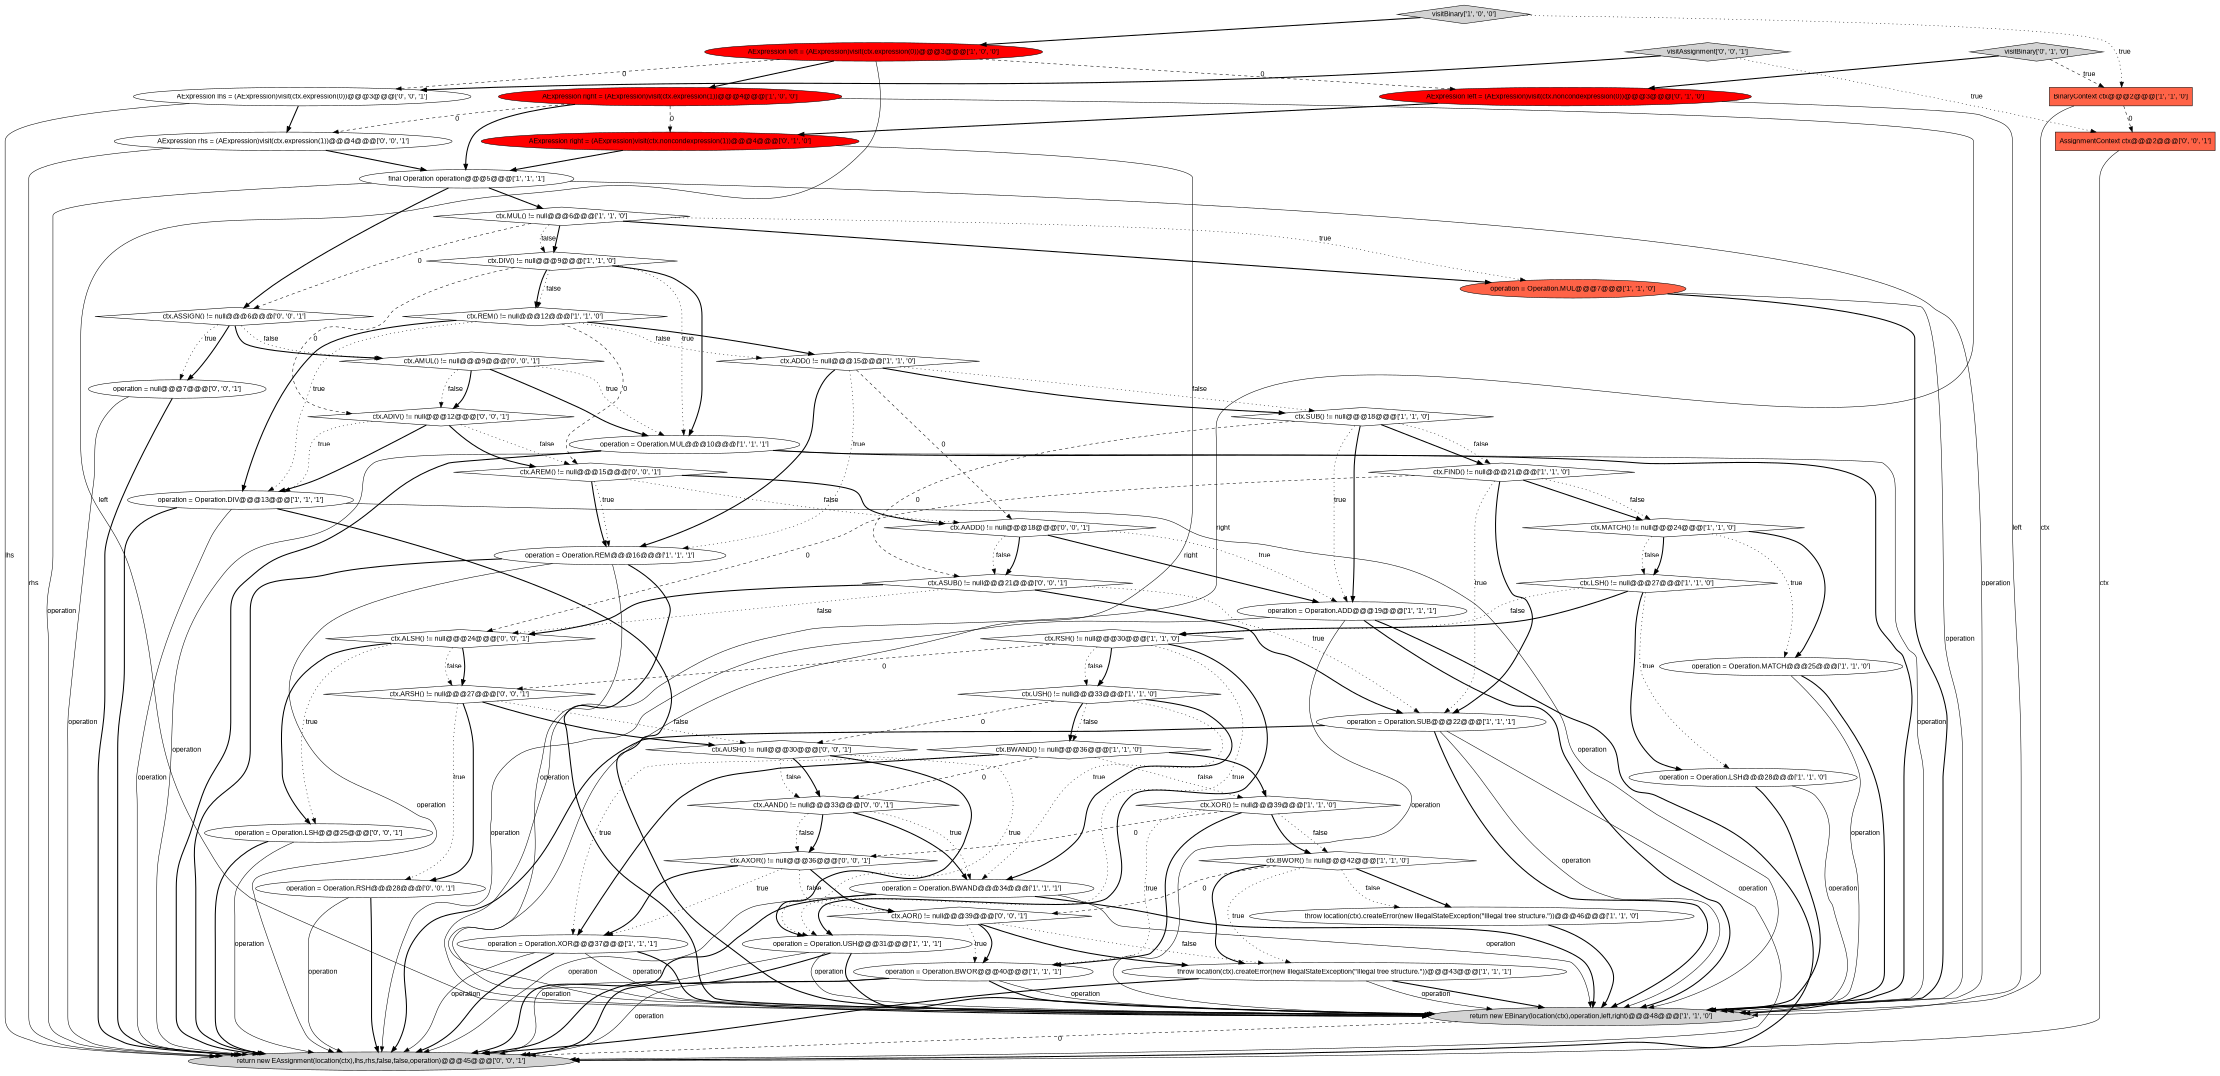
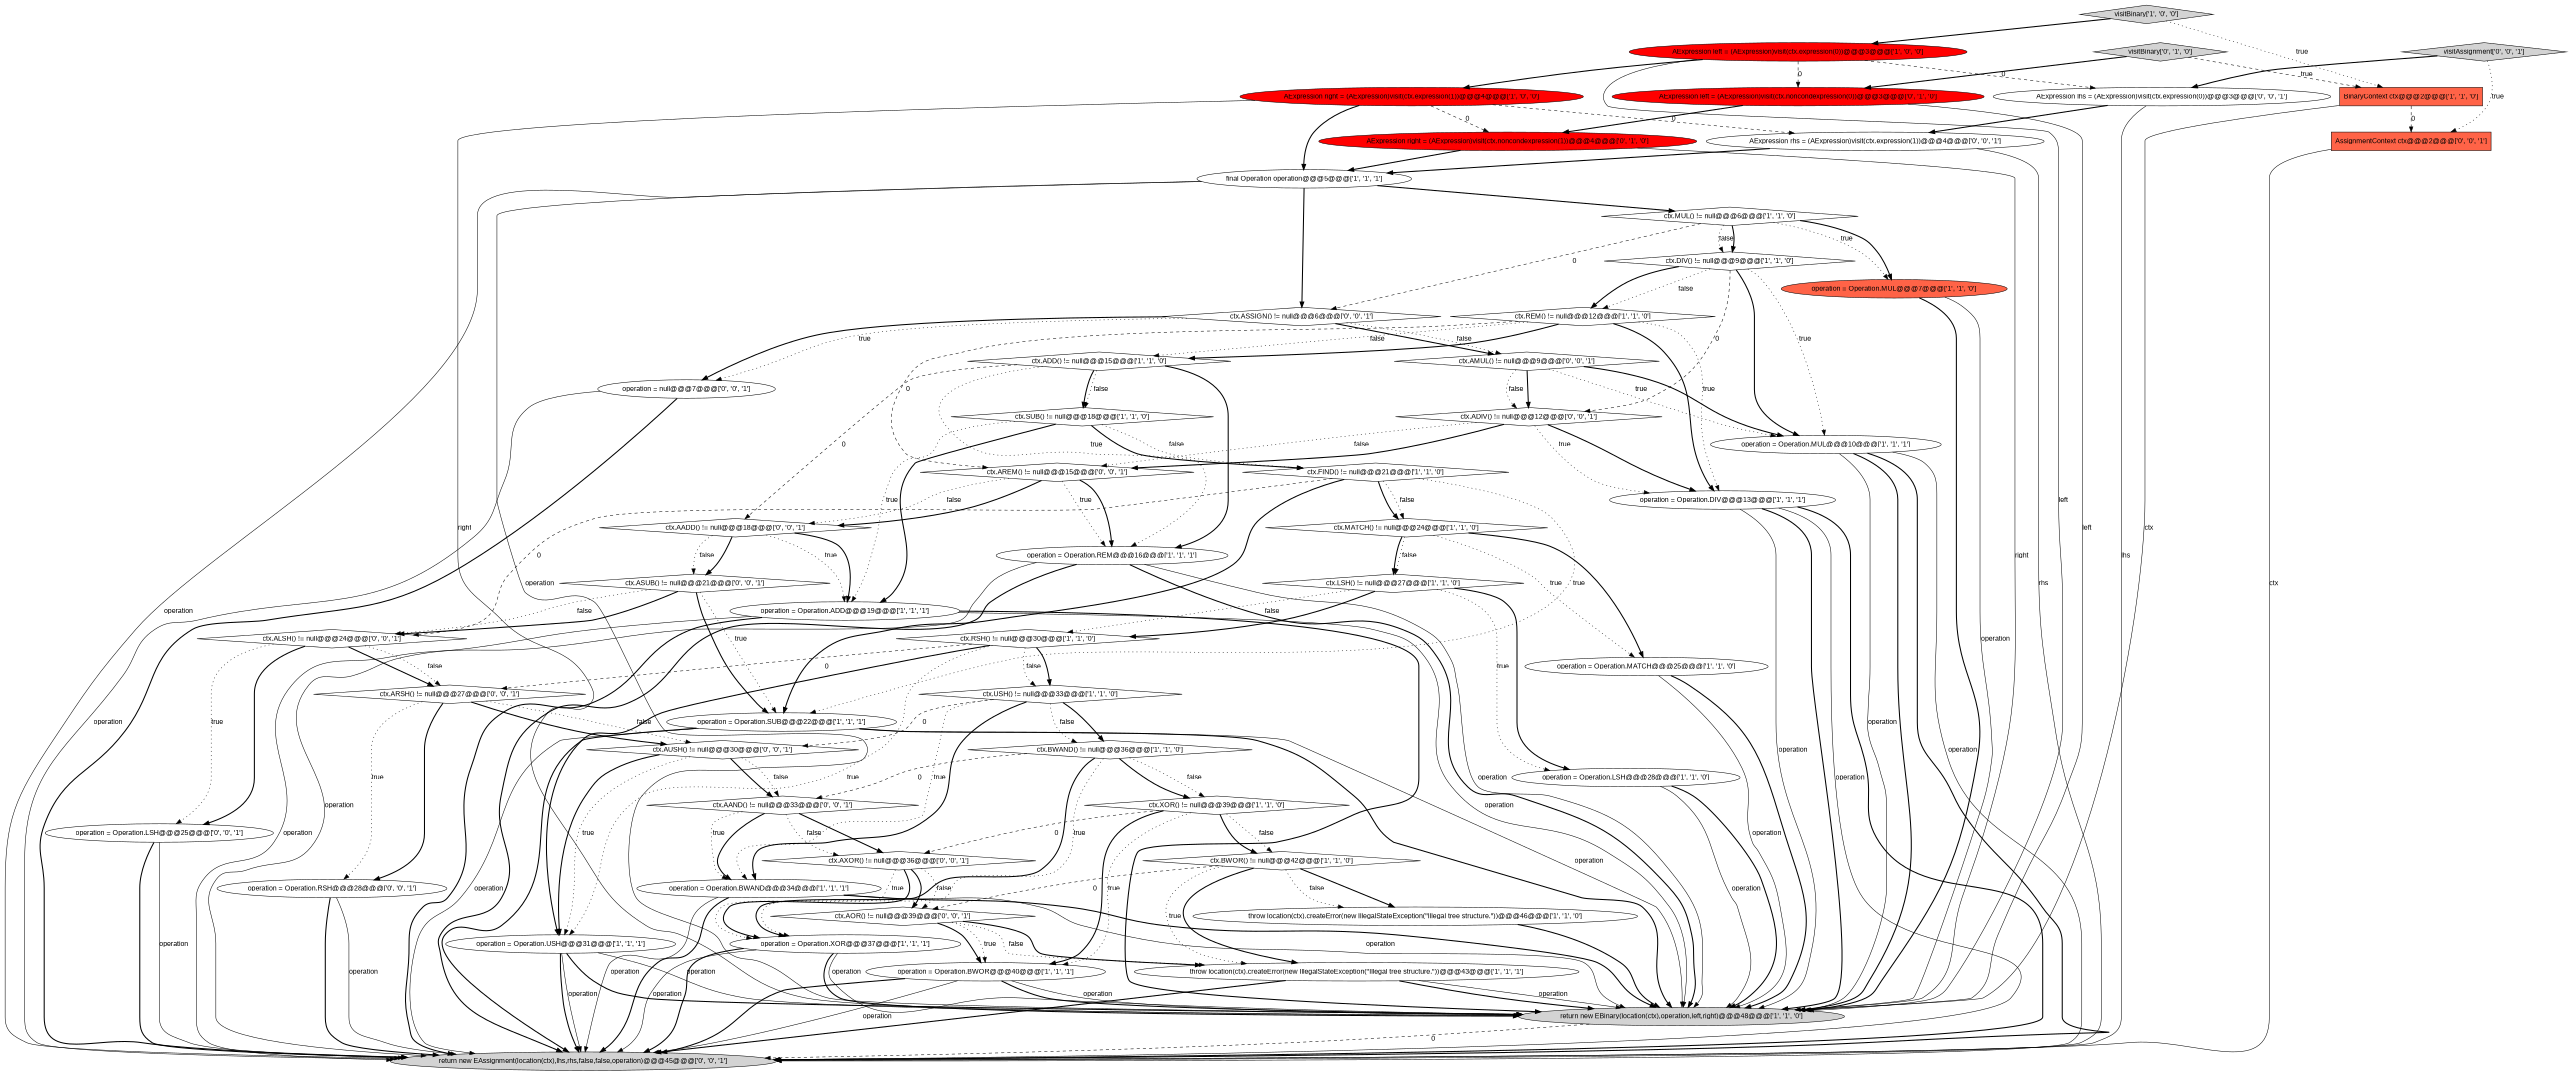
edge "ctx.SUB() != null@@@18@@@['1', '1', '0']" -> "ctx.ASUB() != null@@@21@@@['0', '0', '1']": removed, label "0"
